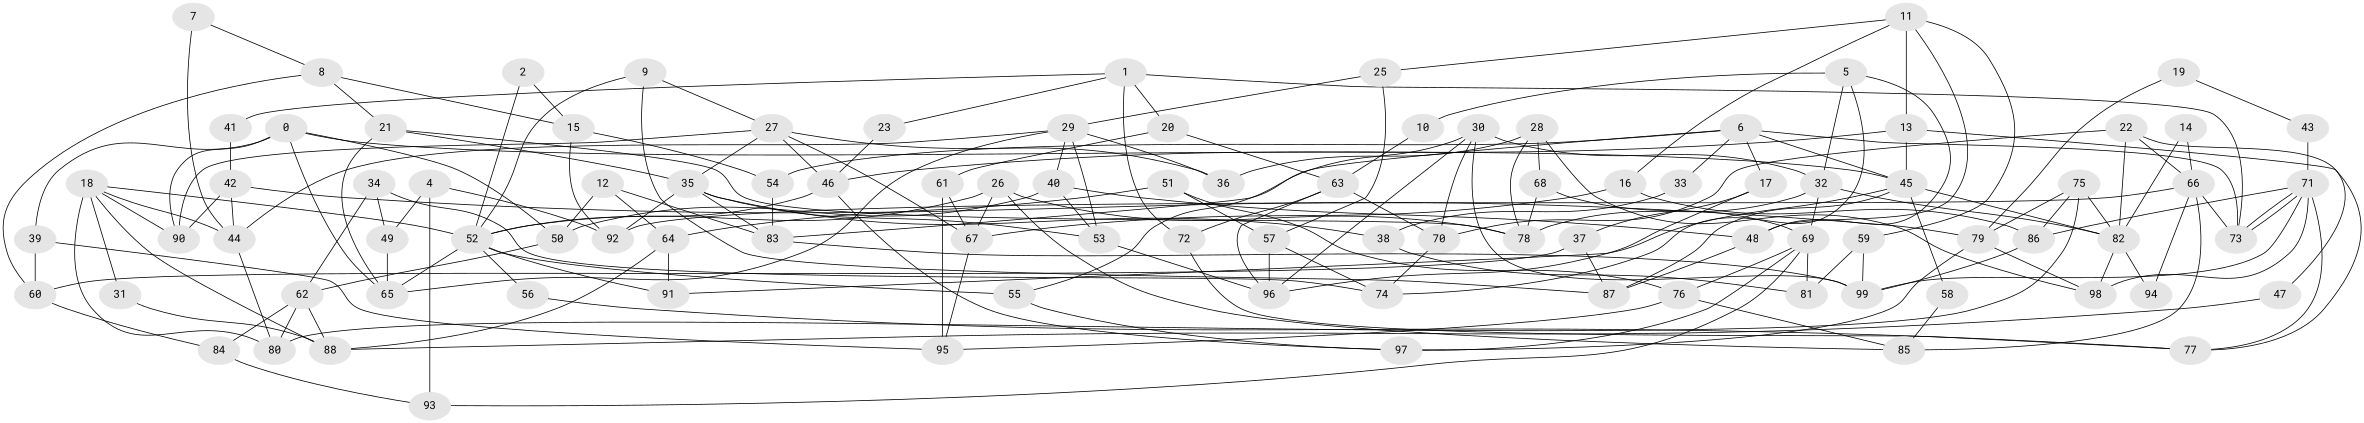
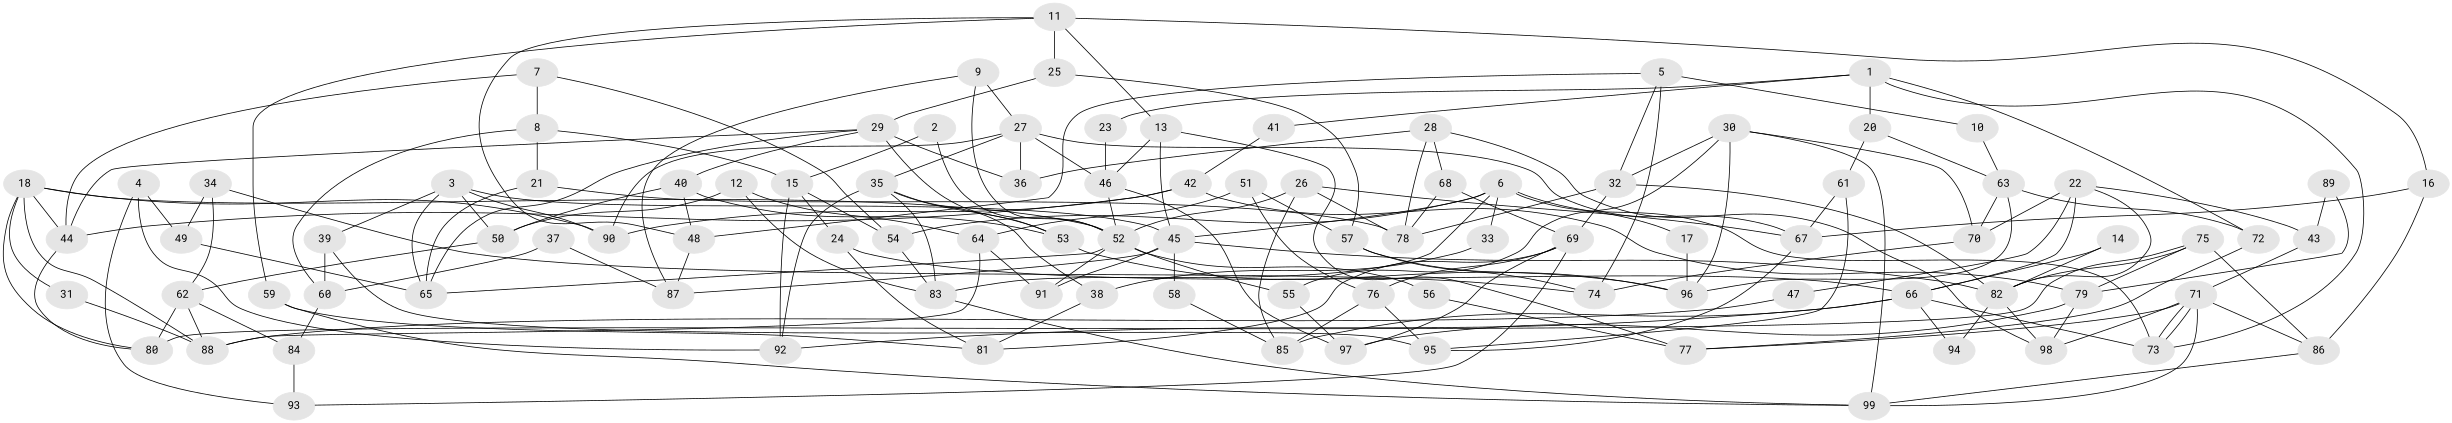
node "19": label "19" -> "89"
edge "7" -- "54": added
node "0": label "0" -> "3"
edge "21" -- "35": removed
edge "22" -- "43": added
edge "17" -- "37": removed
node "24": added
